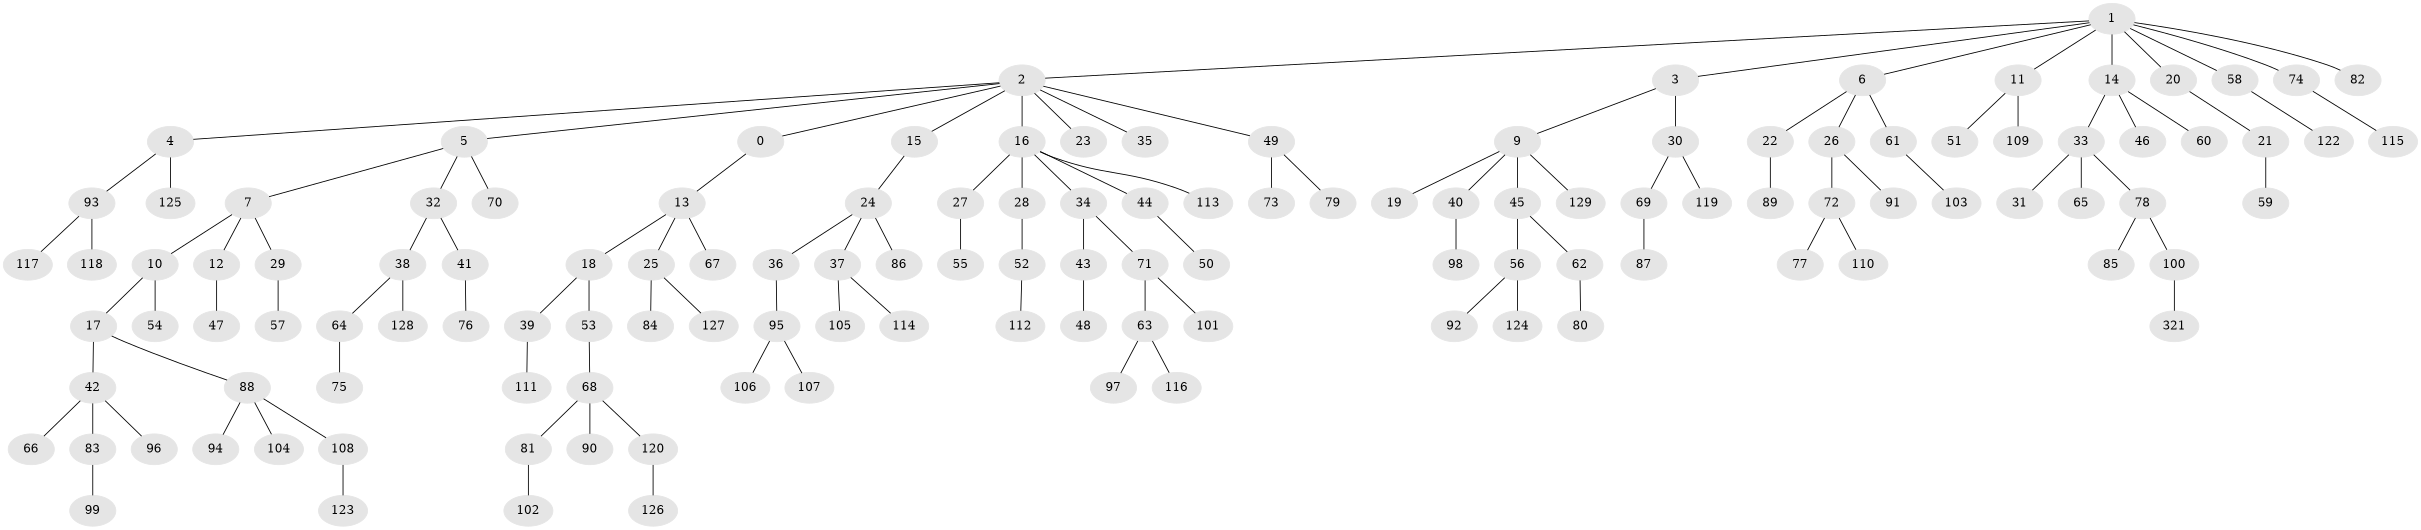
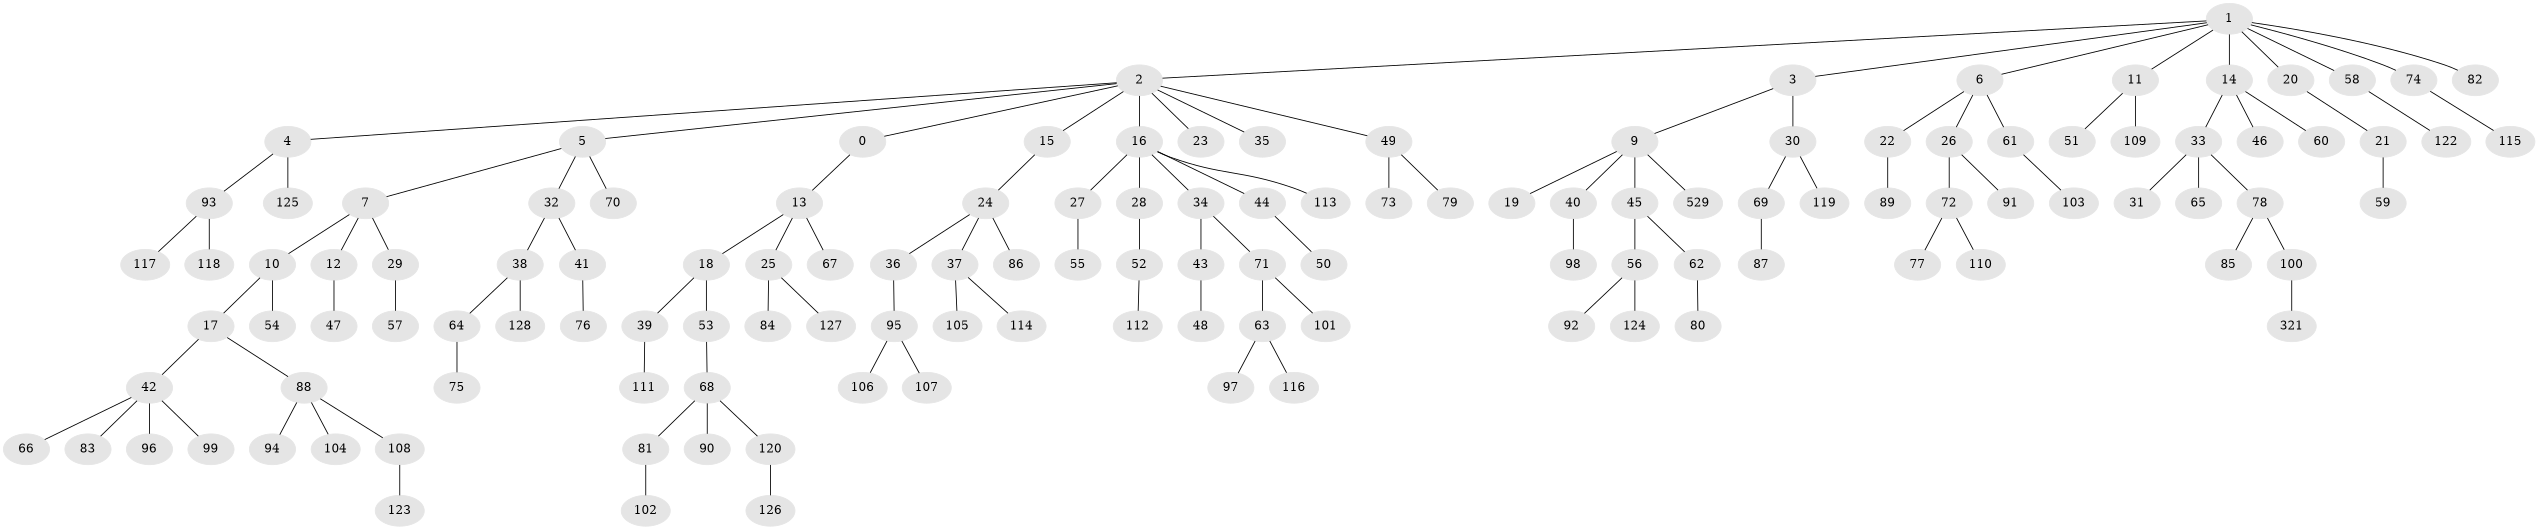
node "129": label "129" -> "529"
edge "83" -- "99": now "42" -- "99"
